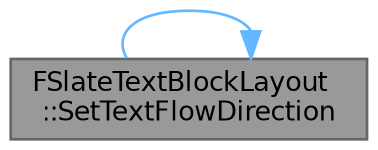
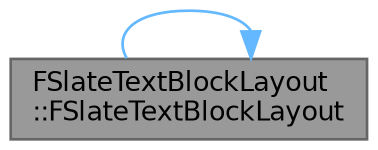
node "FSlateTextBlockLayout ::SetTextFlowDirection": label "FSlateTextBlockLayout ::SetTextFlowDirection" -> "FSlateTextBlockLayout ::FSlateTextBlockLayout"
